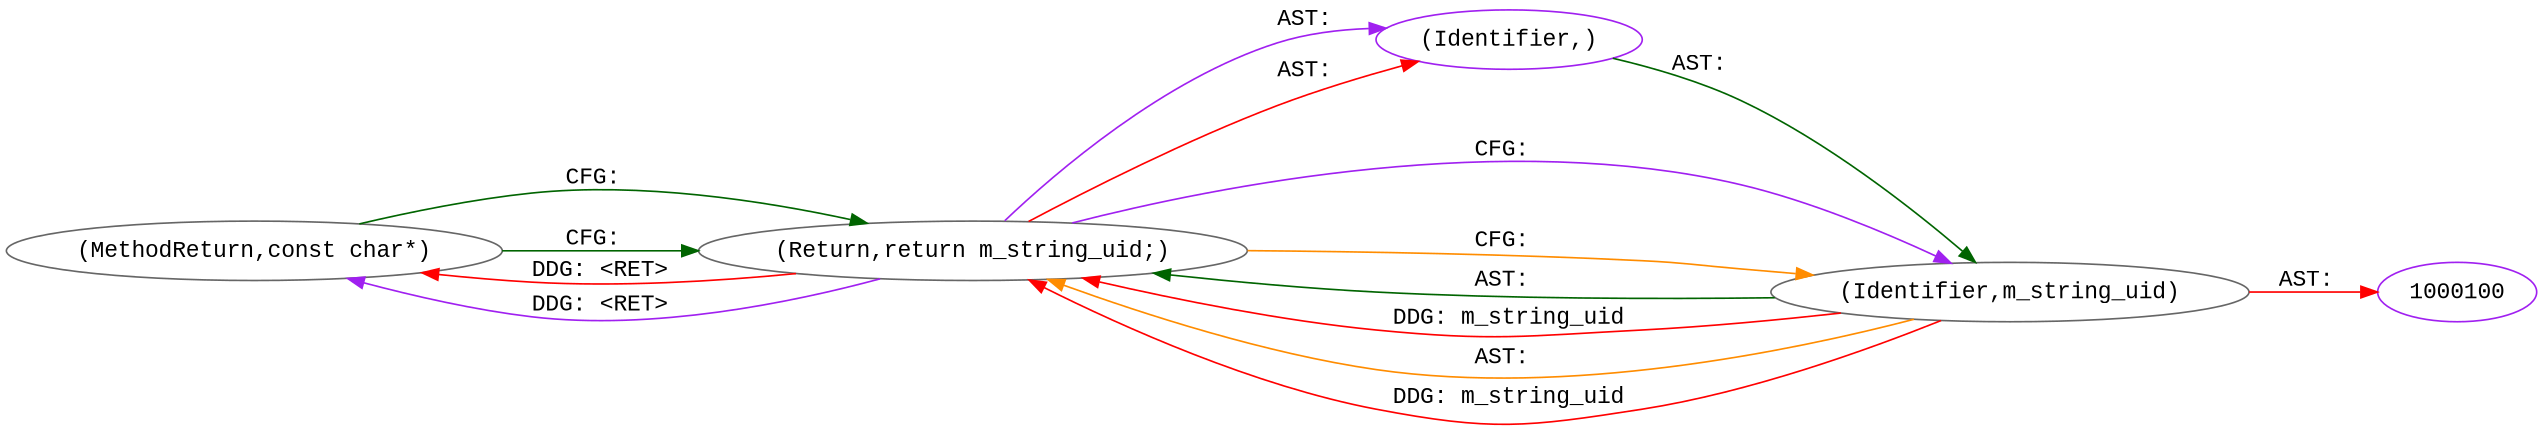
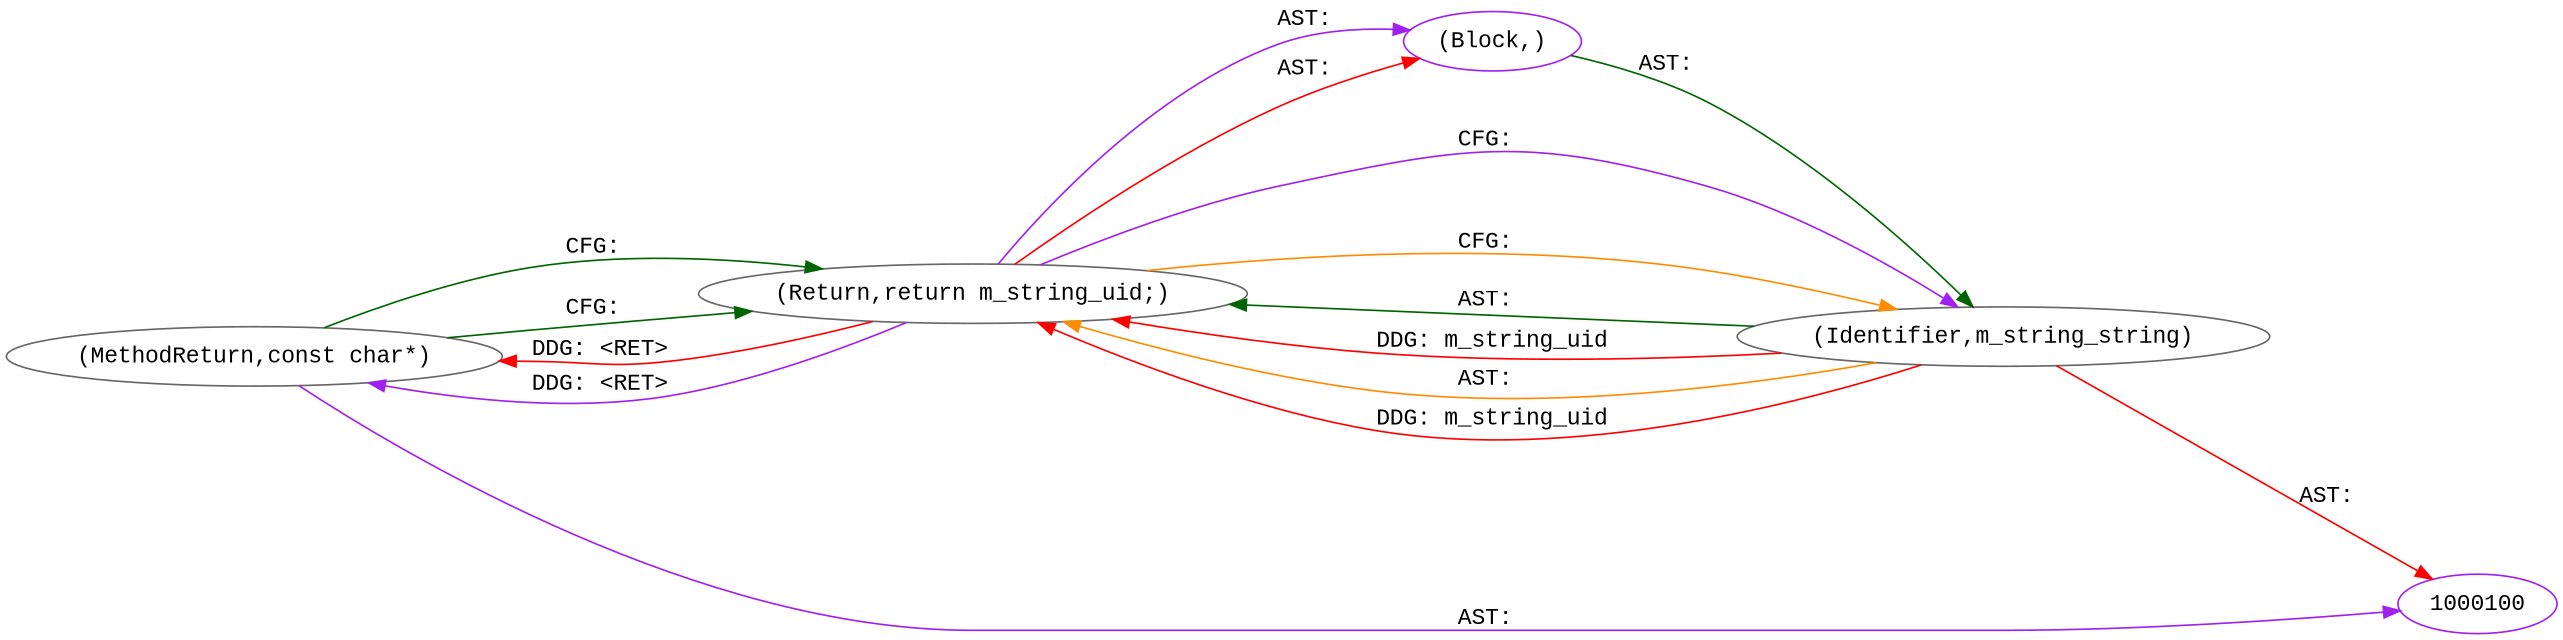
node "(Identifier,)": label "(Identifier,)" -> "(Block,)"
node "(Identifier,m_string_uid)": label "(Identifier,m_string_uid)" -> "(Identifier,m_string_string)"
edge "(MethodReturn,const char*)" -> "1000100": added, label "AST:"
